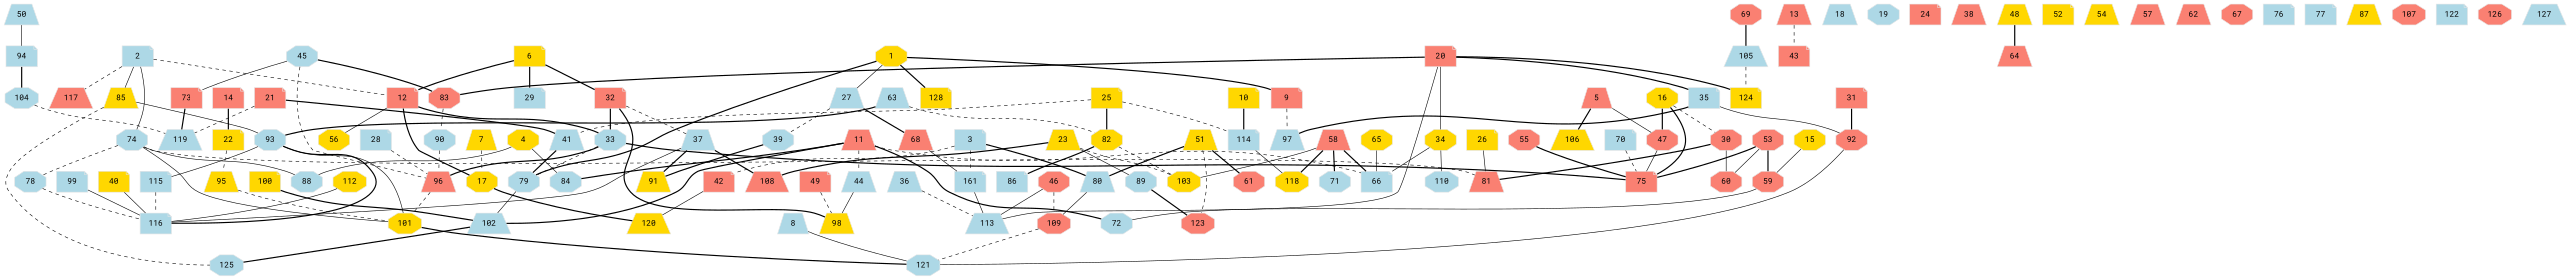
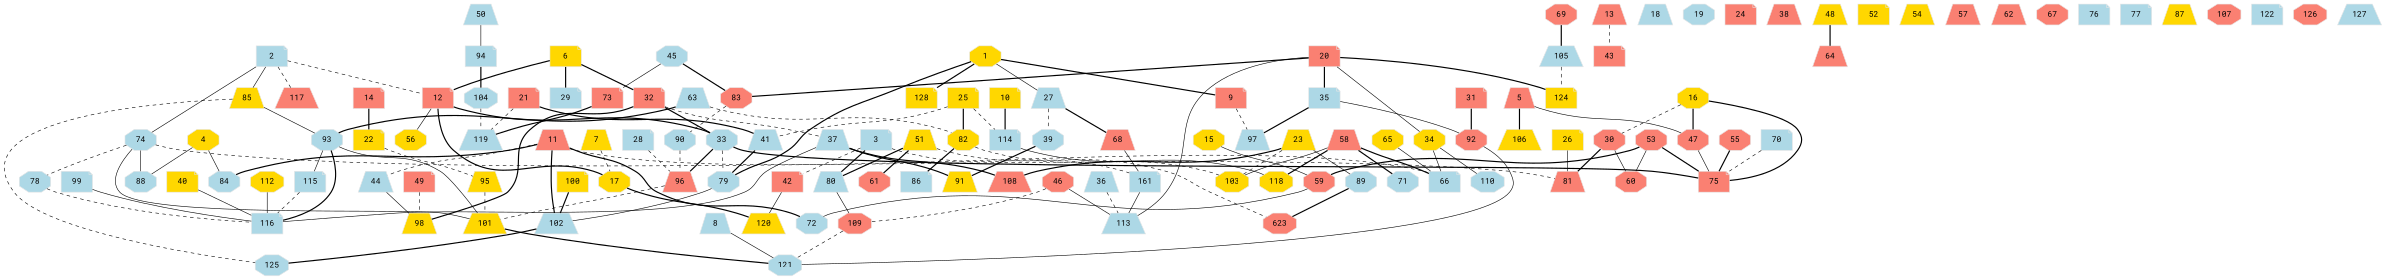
edge "45" -- "96": removed
node "101": shape octagon -> trapezium
node "123": label "123" -> "623"
